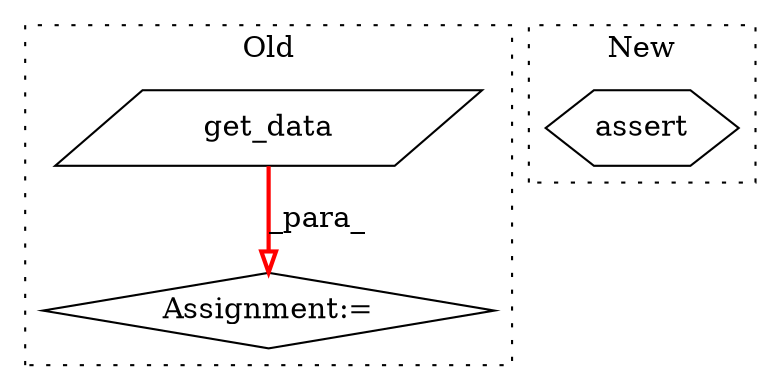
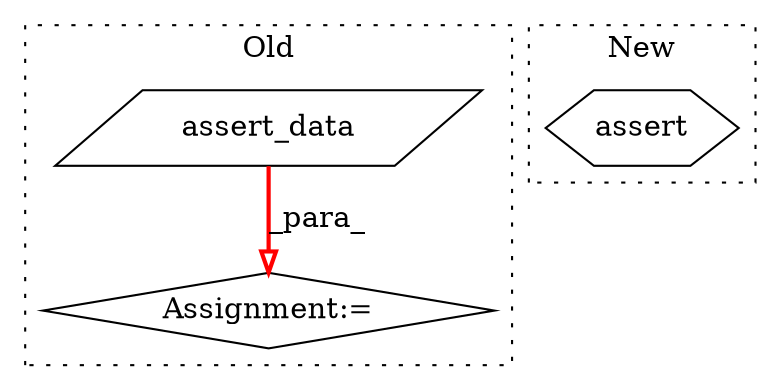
node "get_data": label "get_data" -> "assert_data"
